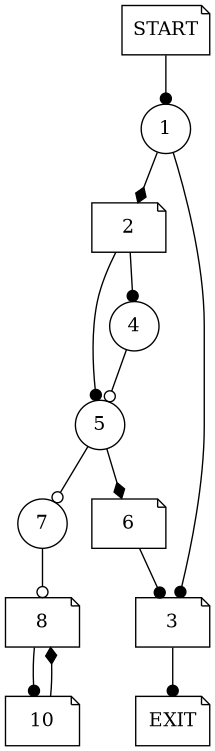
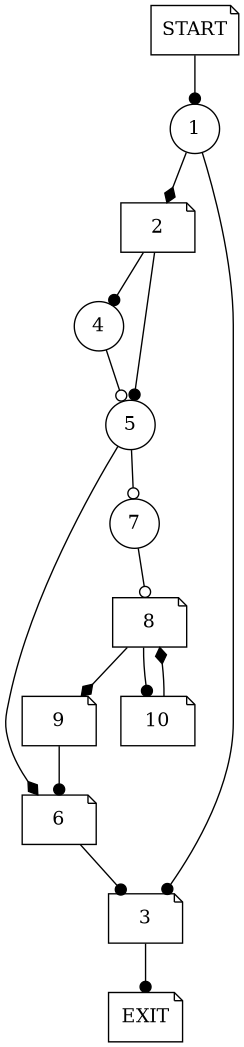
node "9": added
